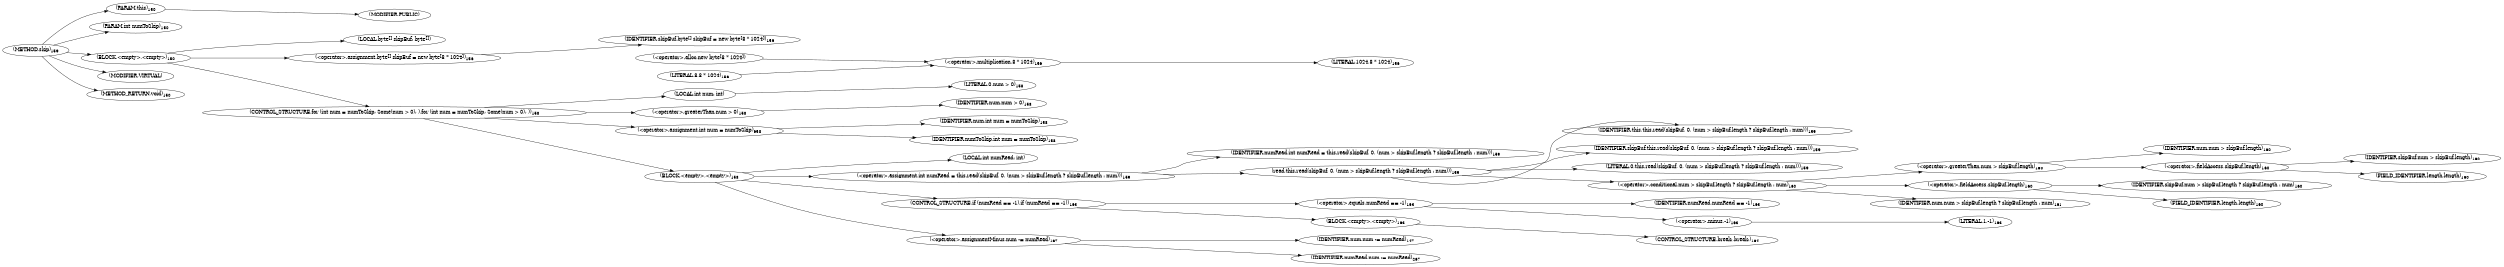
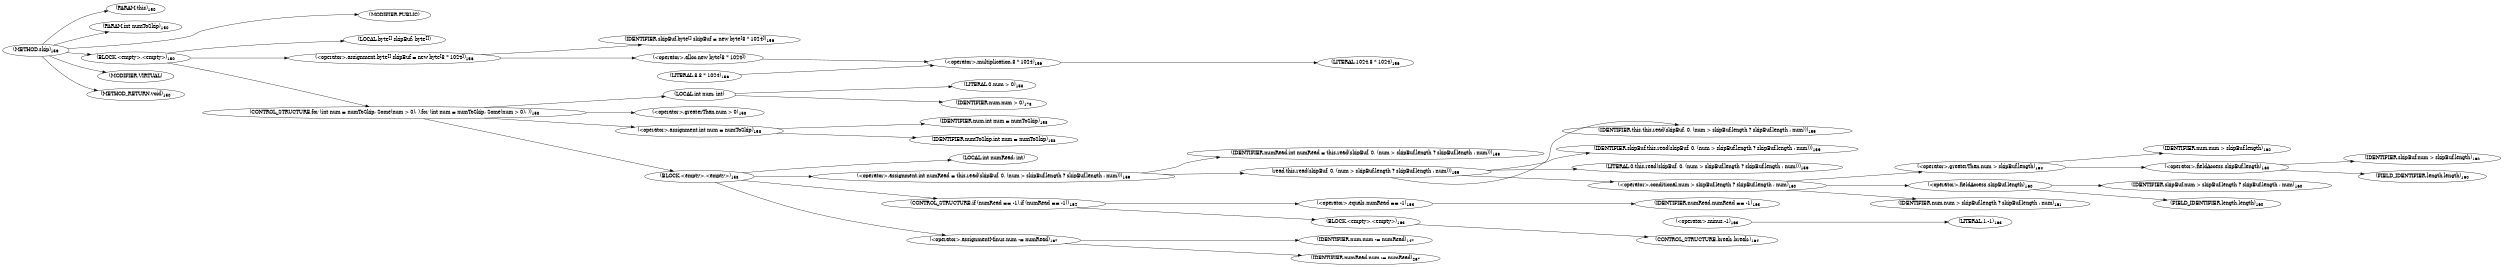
edge "(PARAM,this)" -> "(MODIFIER,PUBLIC)": now "(METHOD,skip)" -> "(MODIFIER,PUBLIC)"
edge "(<operator>.assignment,byte[] skipBuf = new byte[8 * 1024])" -> "(<operator>.alloc,new byte[8 * 1024])": added
node "(IDENTIFIER,num,num > 0)": text "158" -> "178"
edge "(<operator>.greaterThan,num > 0)" -> "(IDENTIFIER,num,num > 0)": now "(LOCAL,int num: int)" -> "(IDENTIFIER,num,num > 0)"
node "(<operator>.assignment,int num = numToSkip)": text "658" -> "158"
node "(CONTROL_STRUCTURE,if (numRead == -1),if (numRead == -1))": text "163" -> "164"
edge "(<operator>.equals,numRead == -1)" -> "(<operator>.minus,-1)": removed
